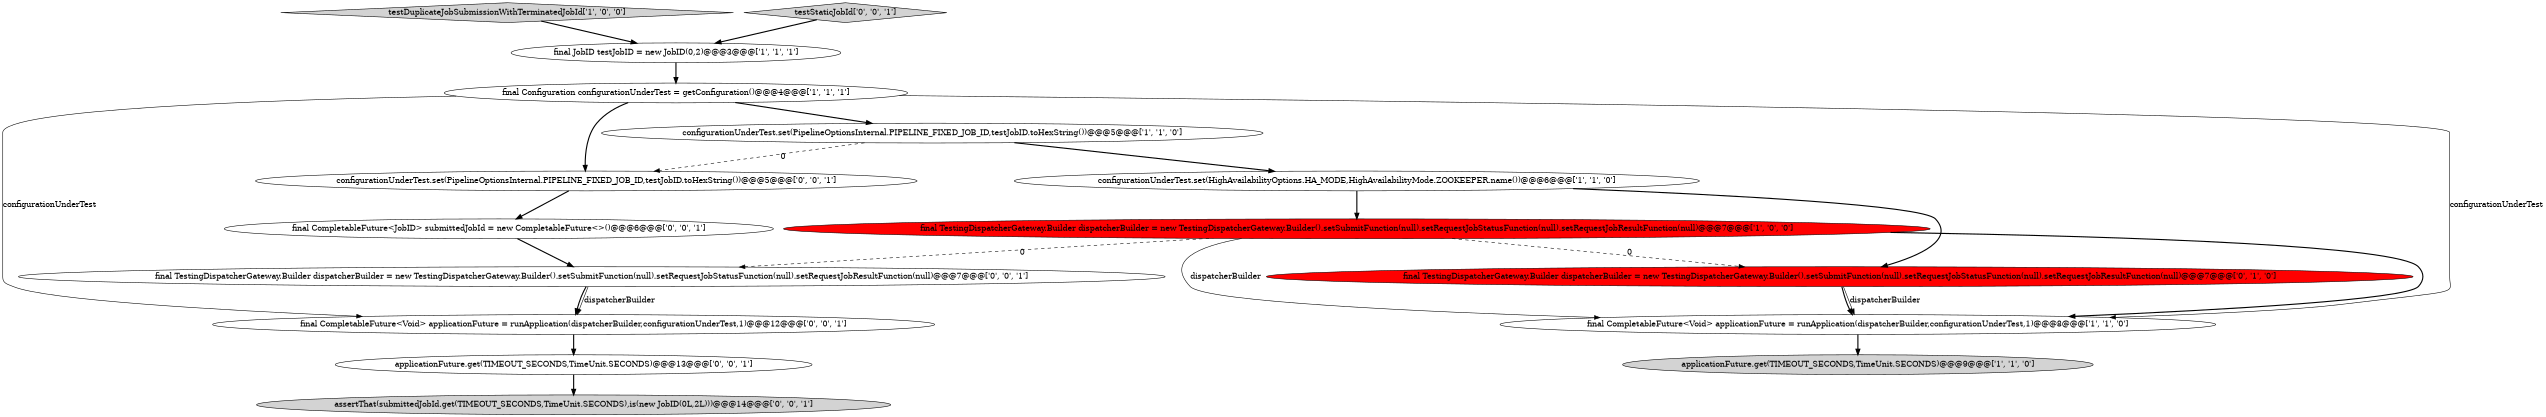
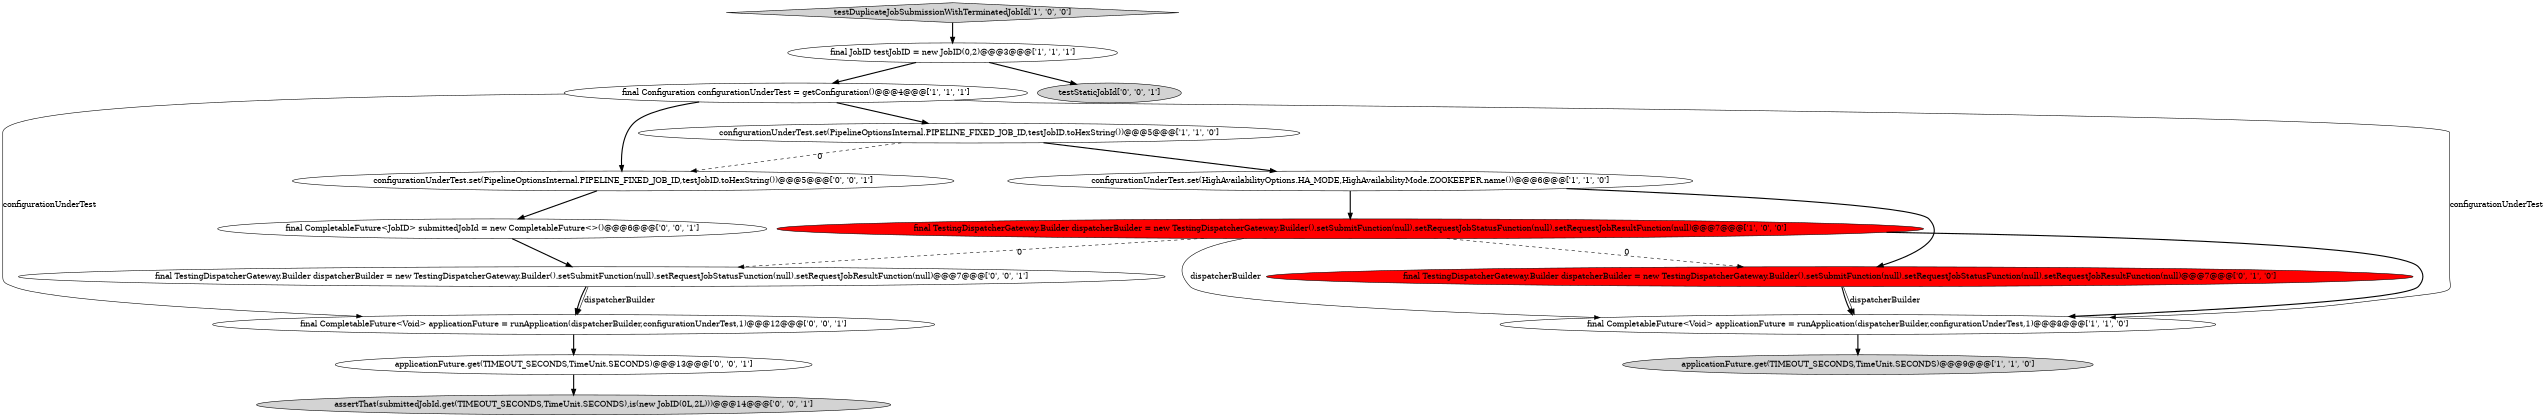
node "testStaticJobId['0', '0', '1']": shape diamond -> ellipse
edge "testStaticJobId['0', '0', '1']" -> "final JobID testJobID = new JobID(0,2)@@@3@@@['1', '1', '1']": reversed
